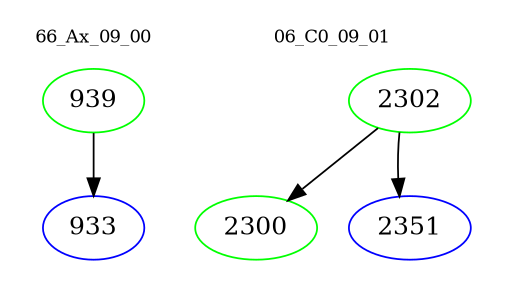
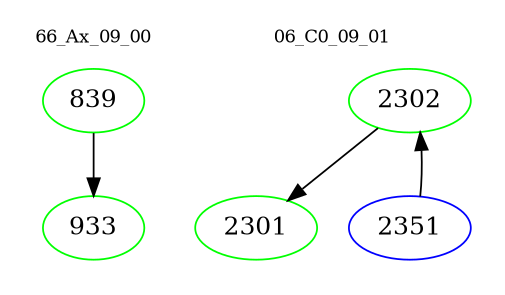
node "939": label "939" -> "839"
edge "2302" -> "2351": reversed
node "933": color blue -> green
node "2300": label "2300" -> "2301"
